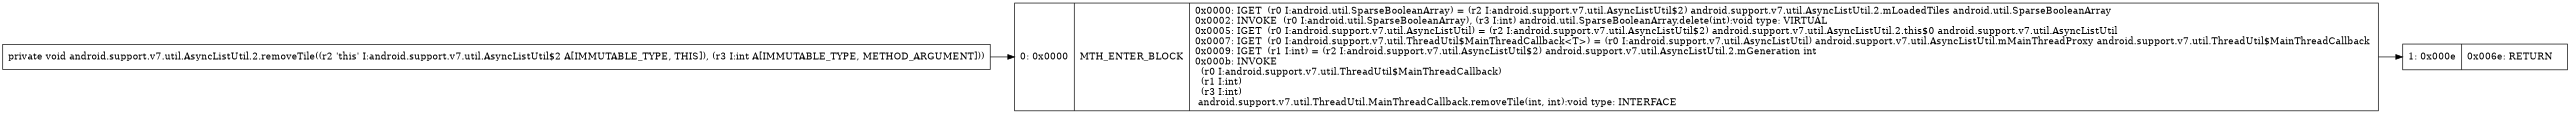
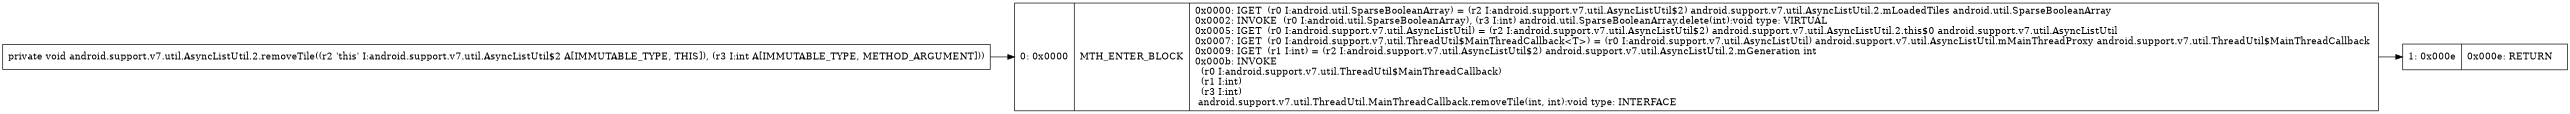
node "1: 0x000e": text "0x006e: RETURN" -> "0x000e: RETURN"
